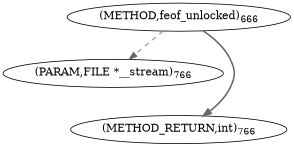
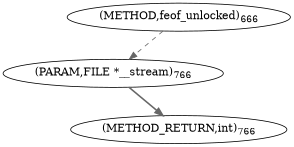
edge "(METHOD,feof_unlocked)" -> "(METHOD_RETURN,int)": now "(PARAM,FILE *__stream)" -> "(METHOD_RETURN,int)"
